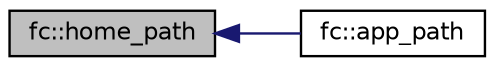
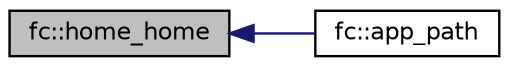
node "fc::home_path": label "fc::home_path" -> "fc::home_home"
